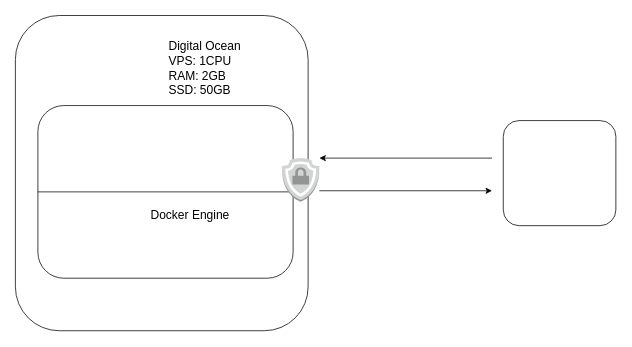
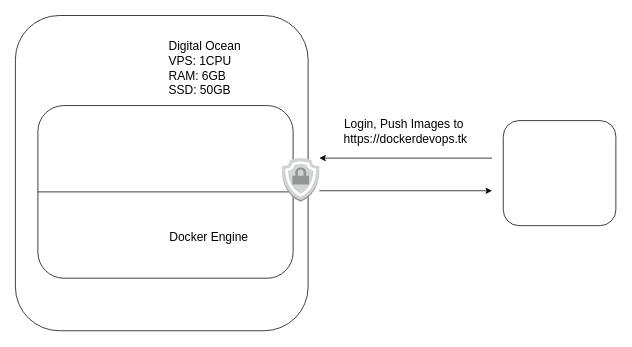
node "Digital Ocean VPS: 1CPU RAM: 2GB SSD: 50GB": label "Digital Ocean VPS: 1CPU RAM: 2GB SSD: 50GB" -> "Digital Ocean VPS: 1CPU RAM: 6GB SSD: 50GB"
node "Login, Push Images to https://dockerdevops.tk": added
node "Docker Engine": moved (190, 214) -> (209, 237)
